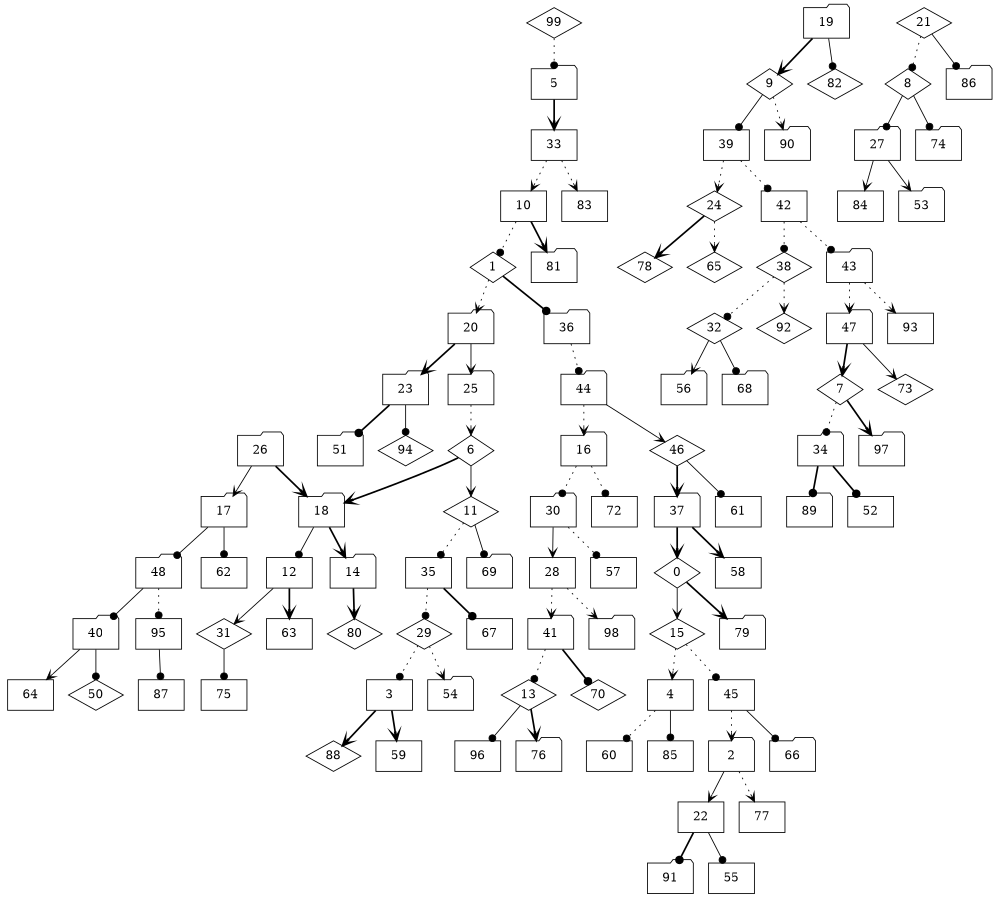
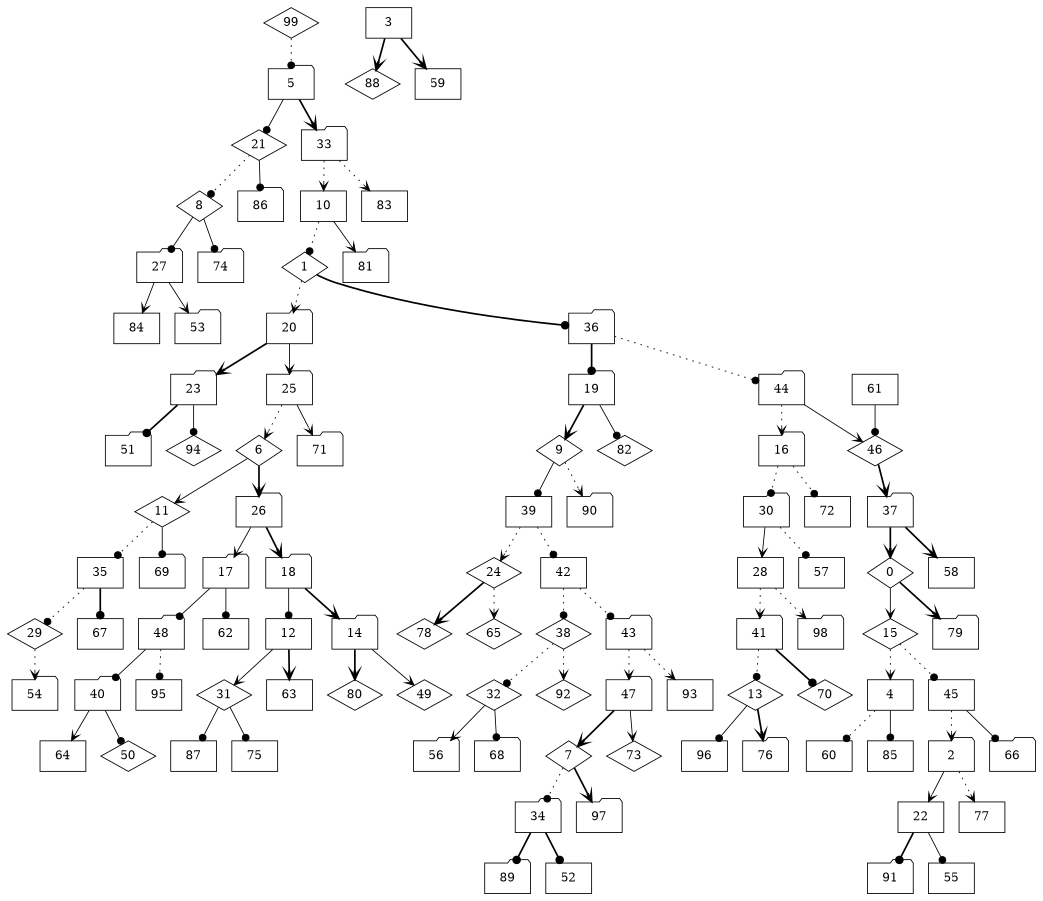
edge "5" -> "21": added
node "33": shape box -> folder
edge "10" -> "81": style bold -> solid
edge "36" -> "19": added
node "71": added
edge "46" -> "61": reversed
edge "6" -> "18": now "6" -> "26"
edge "29" -> "3": removed
edge "95" -> "87": now "31" -> "87"
node "49": added
